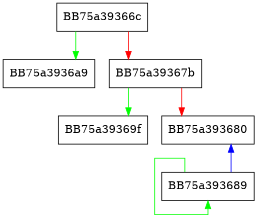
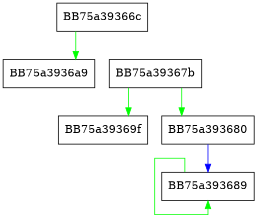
edge "BB75a39366c" -> "BB75a39367b": removed
edge "BB75a39367b" -> "BB75a393680": color red -> green
edge "BB75a393689" -> "BB75a393680": reversed
